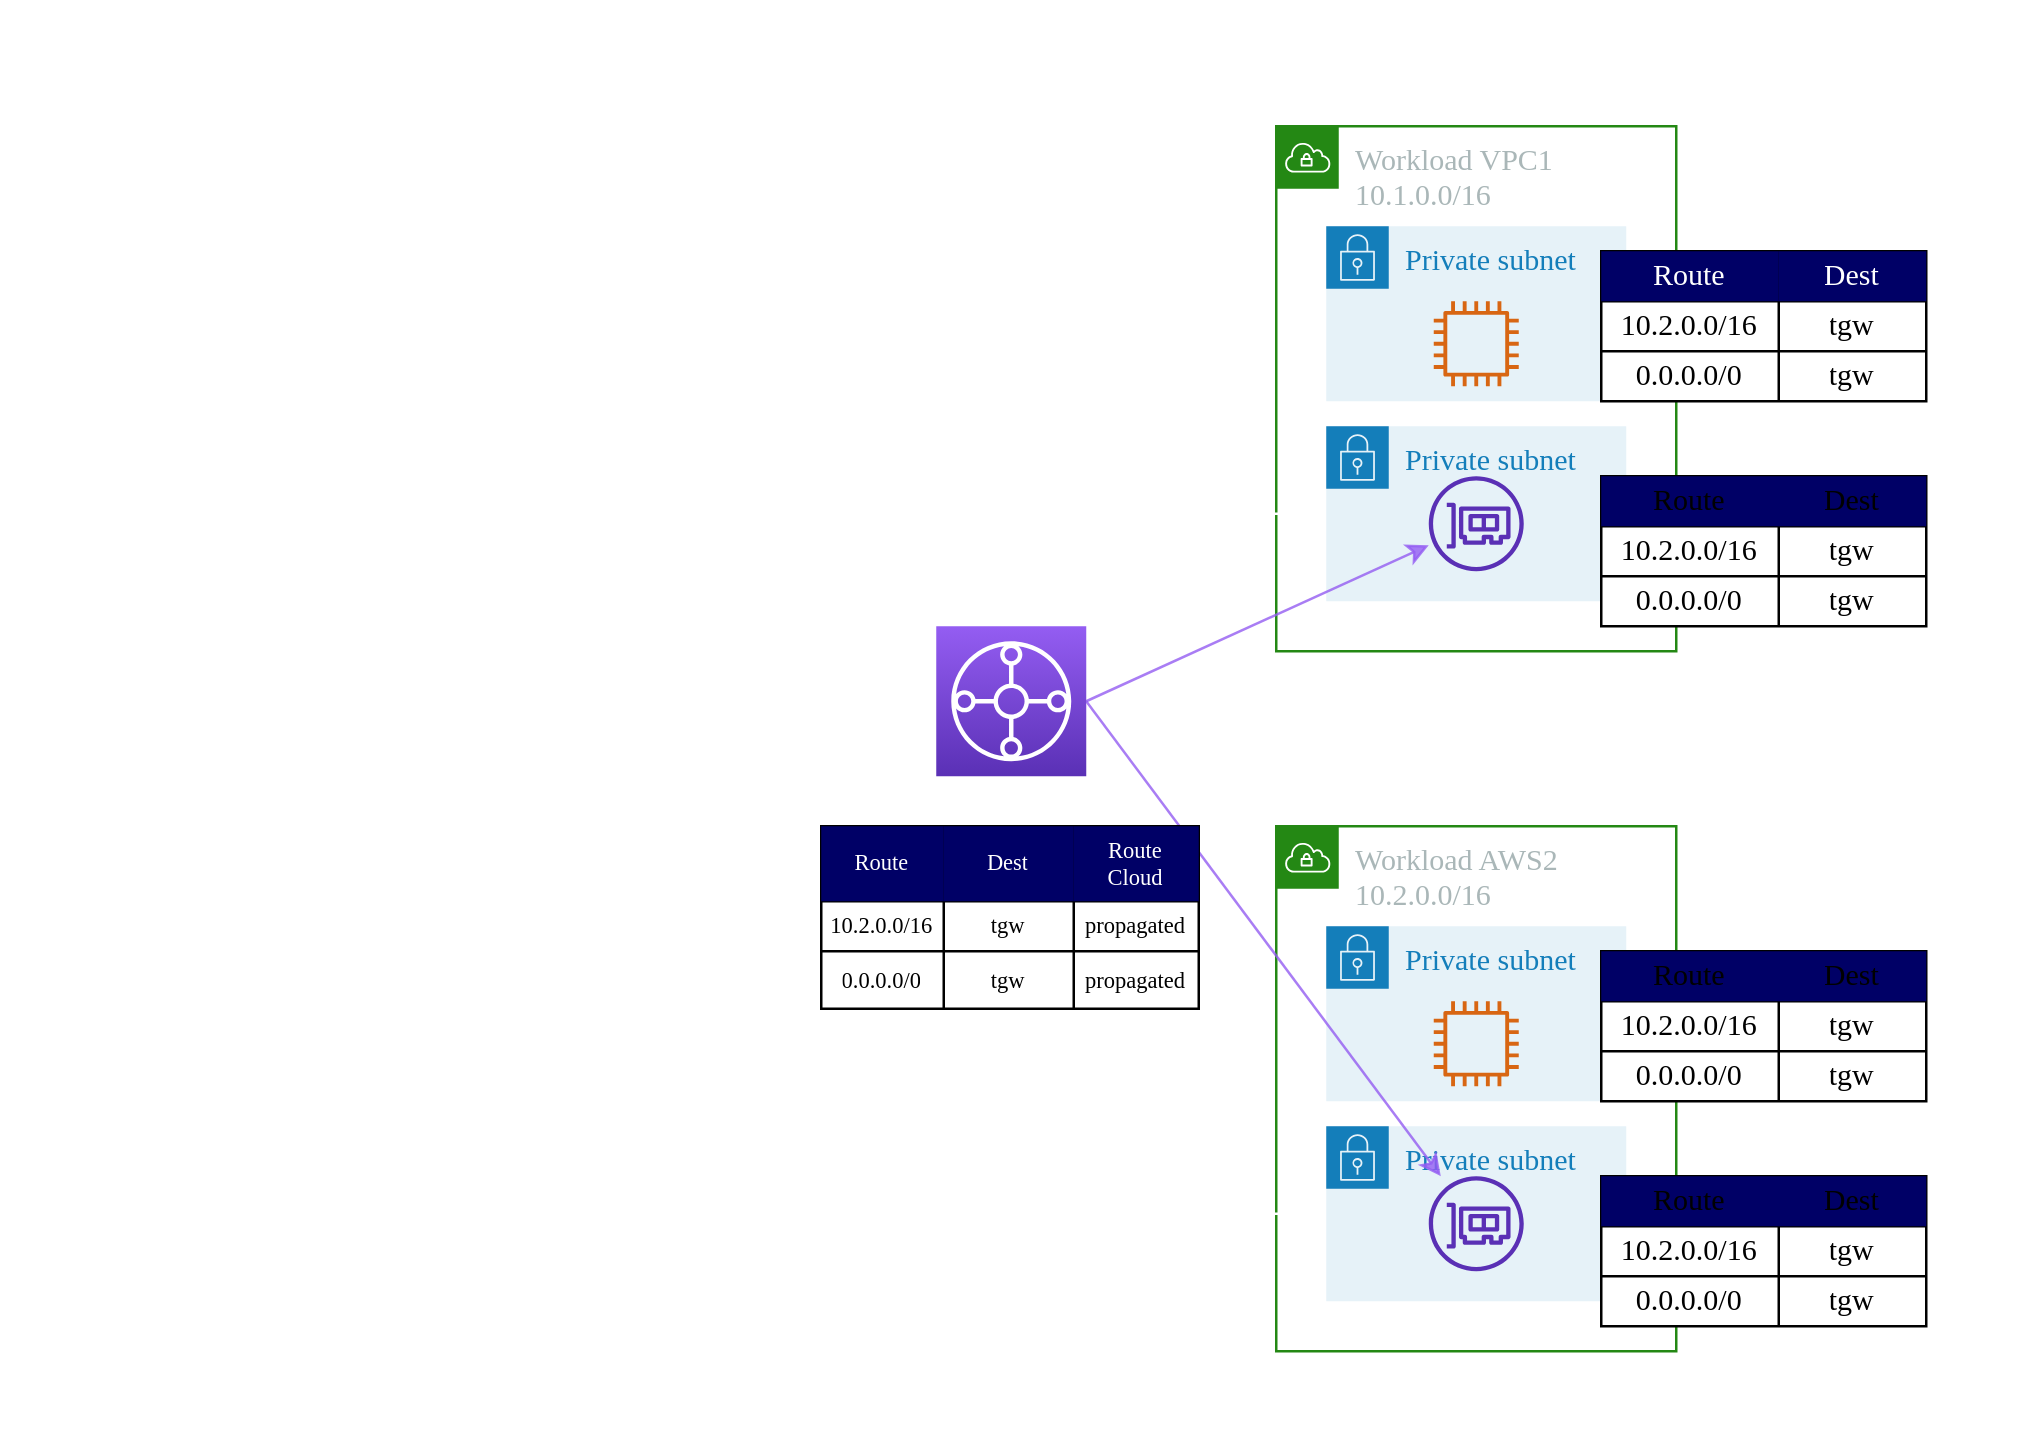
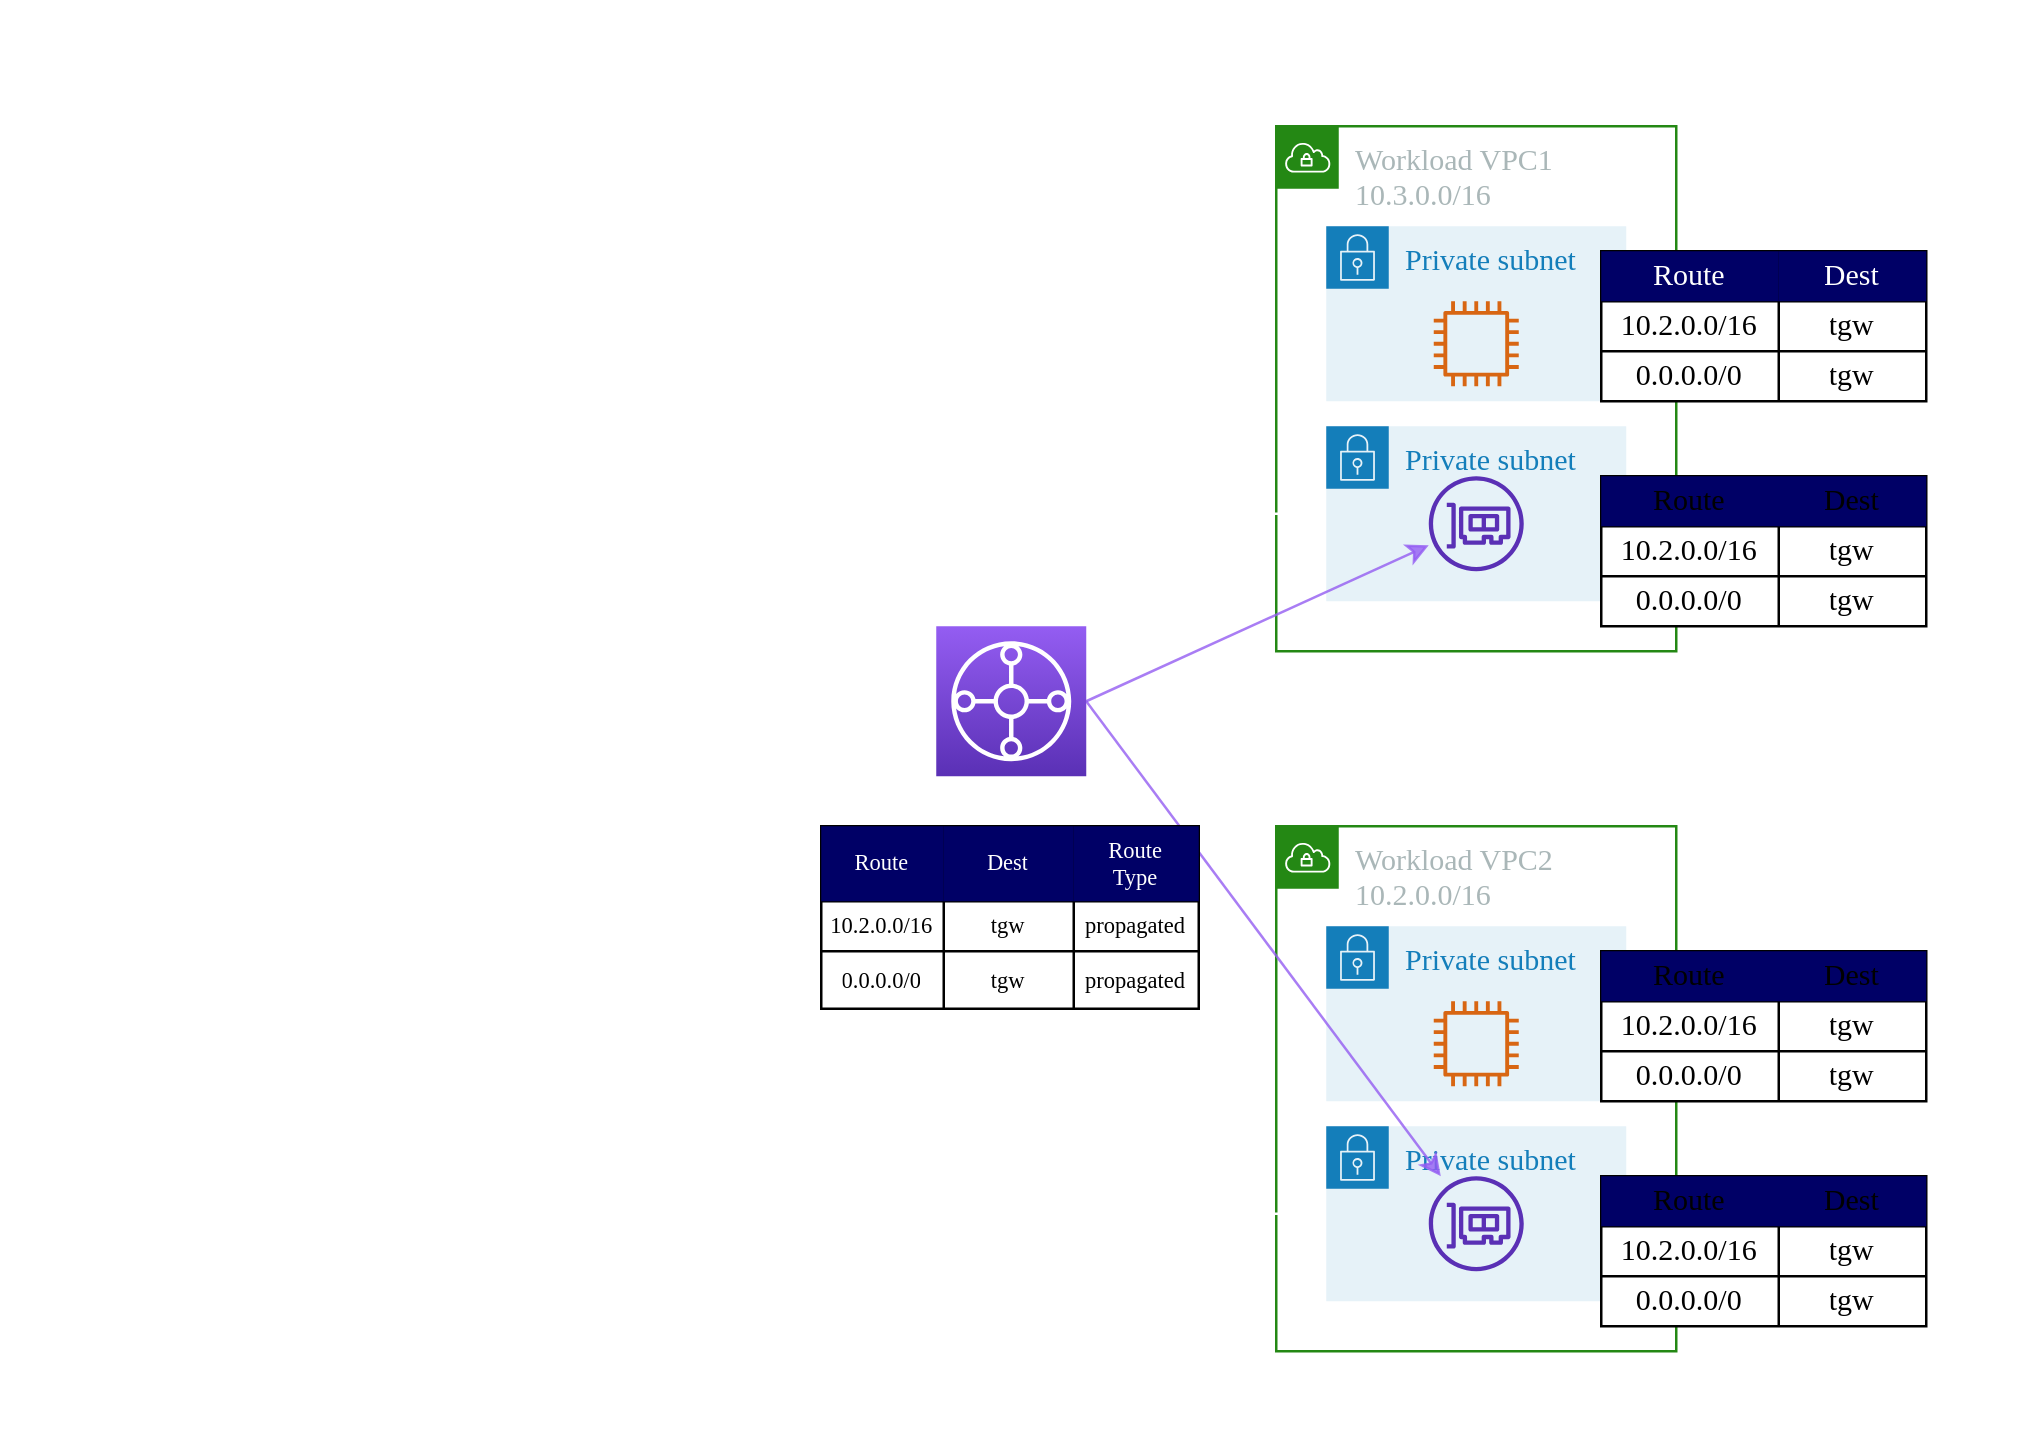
node "AWS Cloud": label "AWS Cloud" -> "VPC Cloud"
node "Workload VPC1 10.1.0.0/16": label "Workload VPC1 10.1.0.0/16" -> "Workload VPC1 10.3.0.0/16"
node "RouteCloud": label "RouteCloud" -> "RouteType"
node "Workload AWS2 10.2.0.0/16": label "Workload AWS2 10.2.0.0/16" -> "Workload VPC2 10.2.0.0/16"
